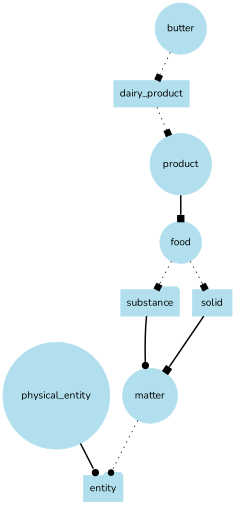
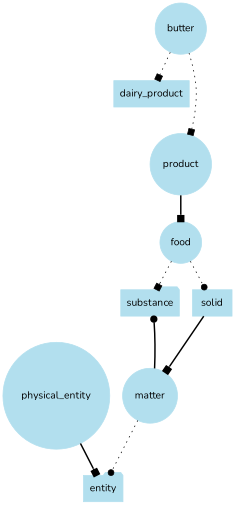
edge "dairy_product" -> "product": now "butter" -> "product"
edge "food" -> "solid": arrowhead box -> dot
edge "substance" -> "matter": reversed
edge "physical_entity" -> "entity": arrowhead dot -> box
